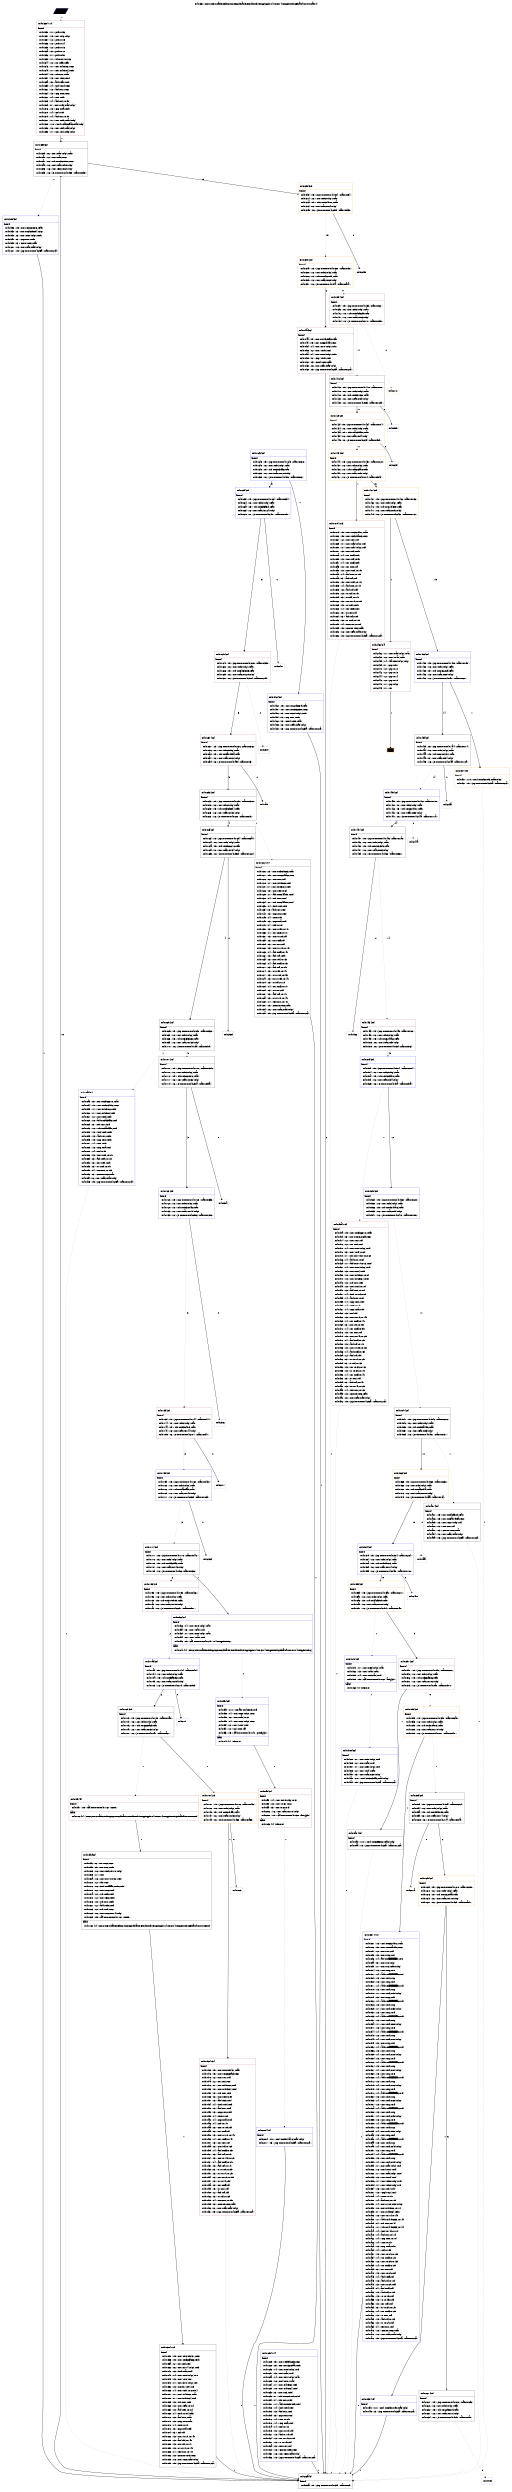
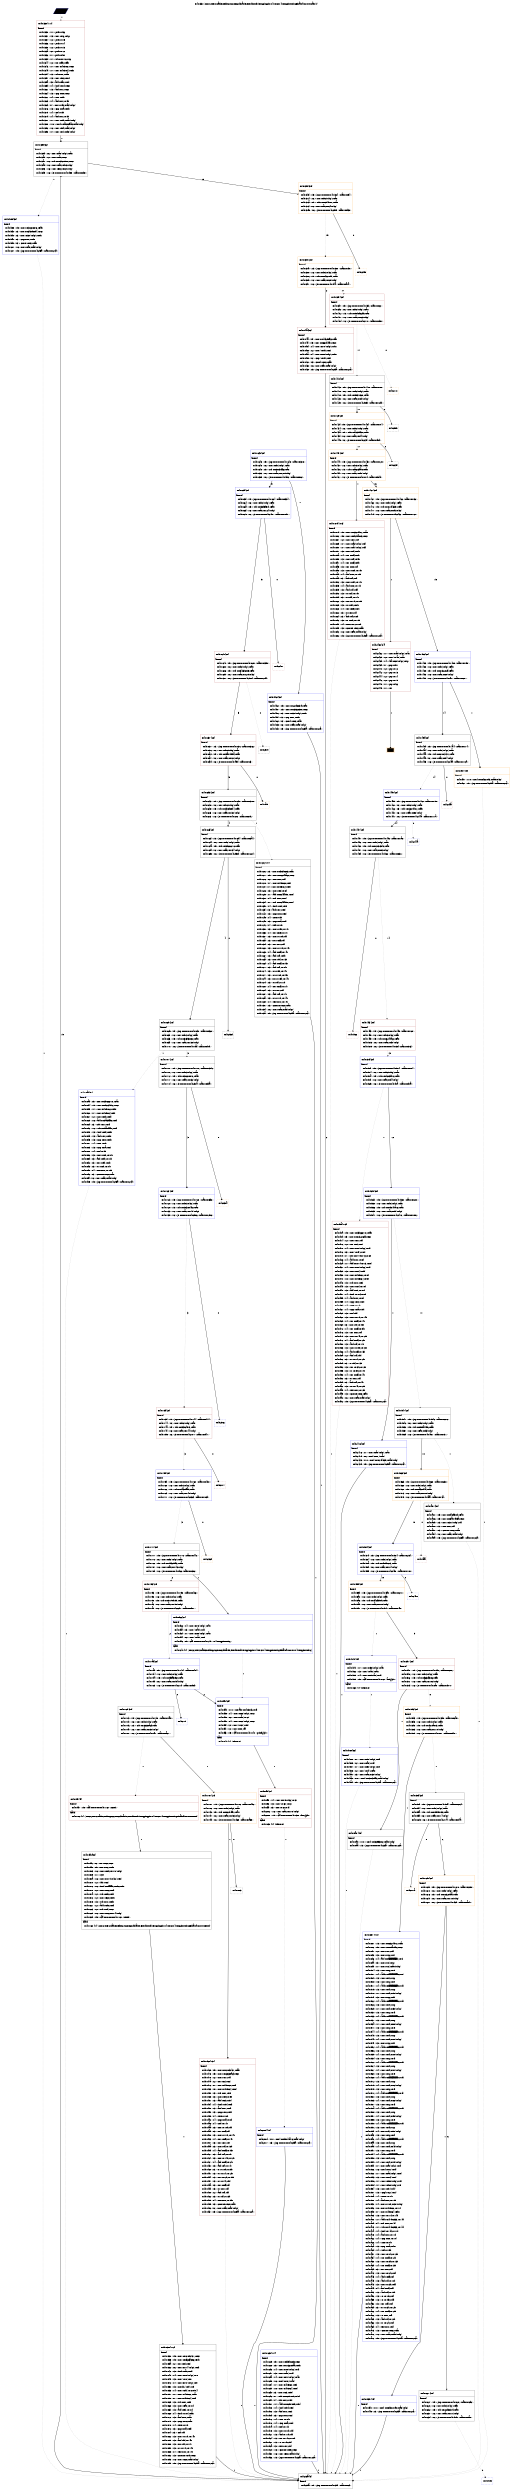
node "0x402416 [28]": added
edge "0x401bee [30]" -> "0x4025fa [5]": style bold -> dotted
edge "0x4017af [28]" -> "0x4017cb [28]": now "0x4017af [28]" -> "0x401fdb [29]"
